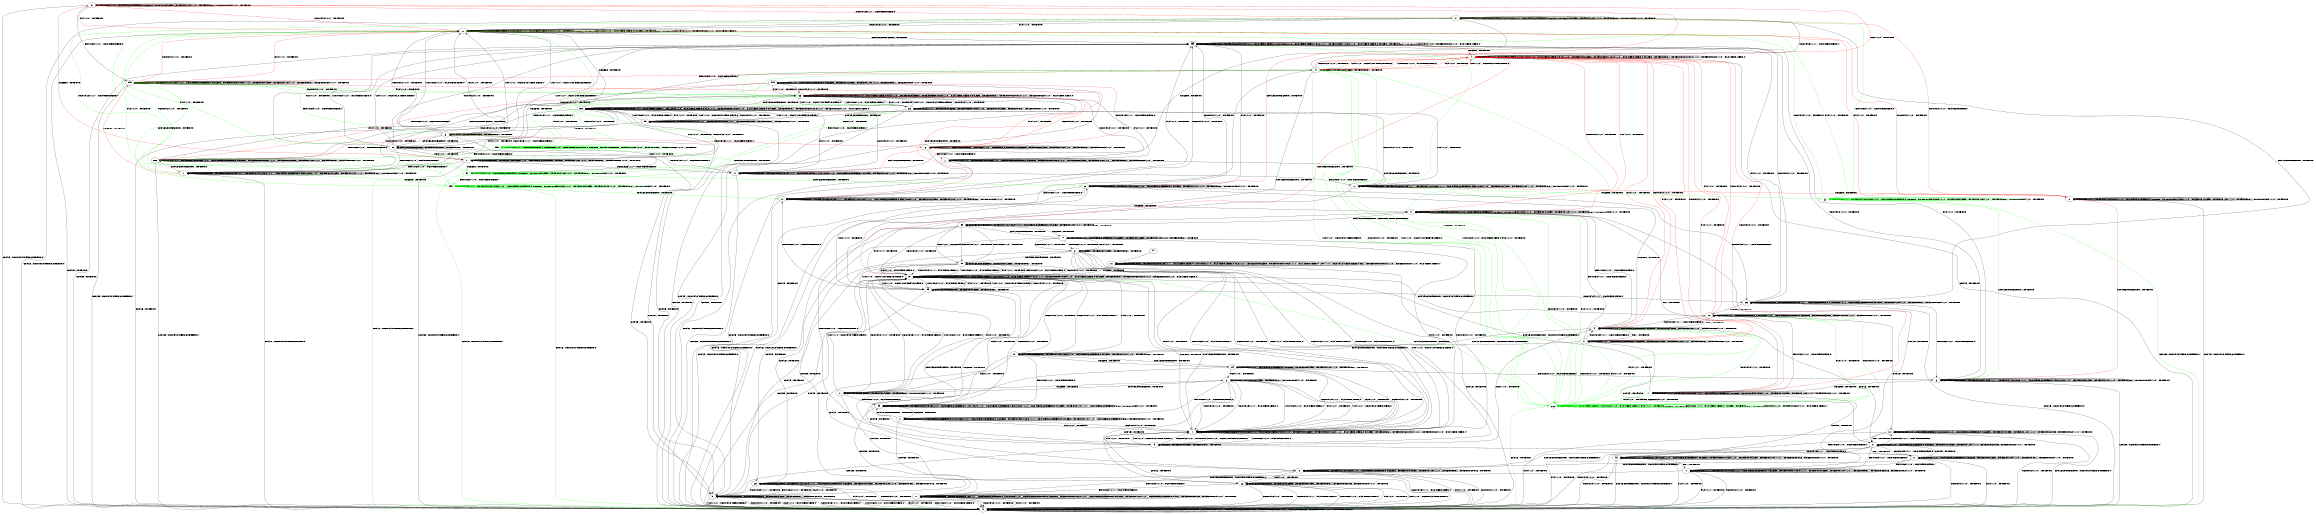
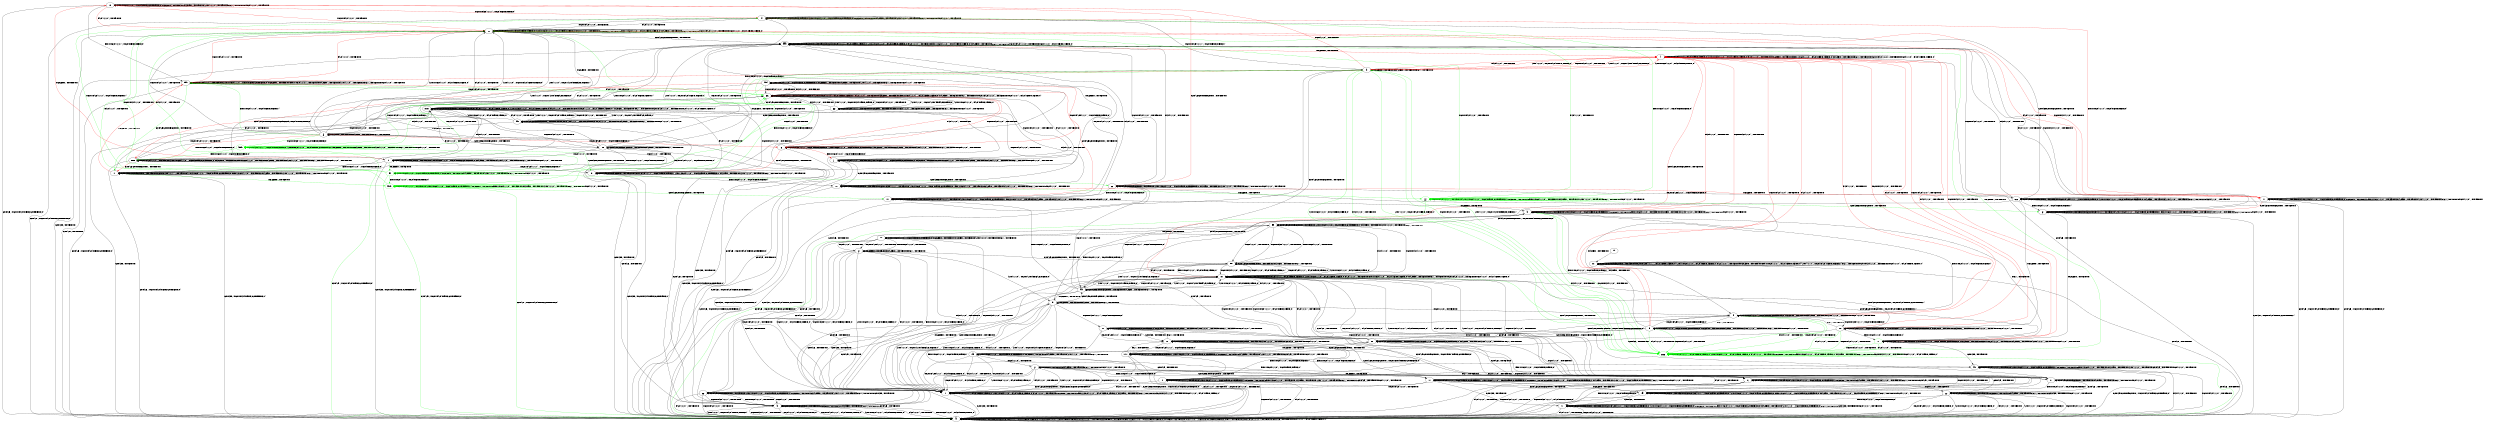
edge "cc" -> "ll": label "ACCEPT / TIMEOUT" -> "LISTEN / TIMEOUT"
edge "aa" -> "ccc": reversed
edge "dd" -> "g": now "dd" -> "w"
